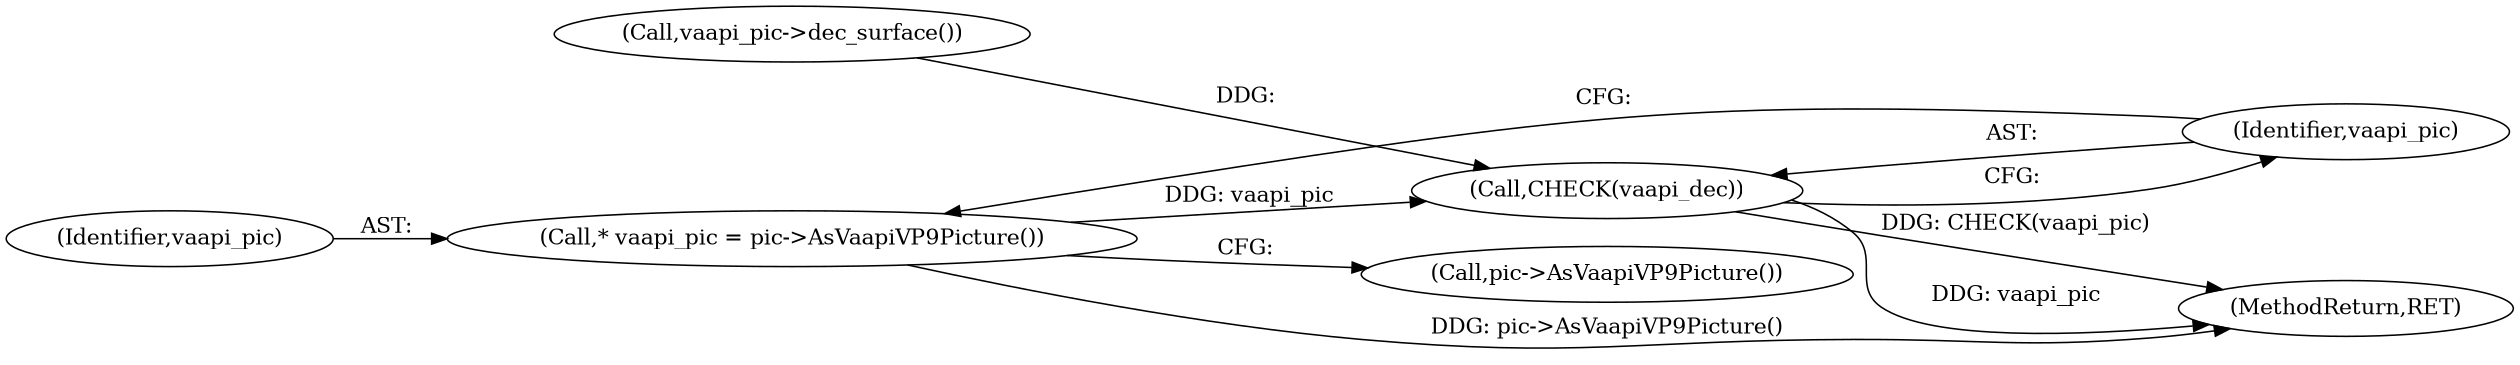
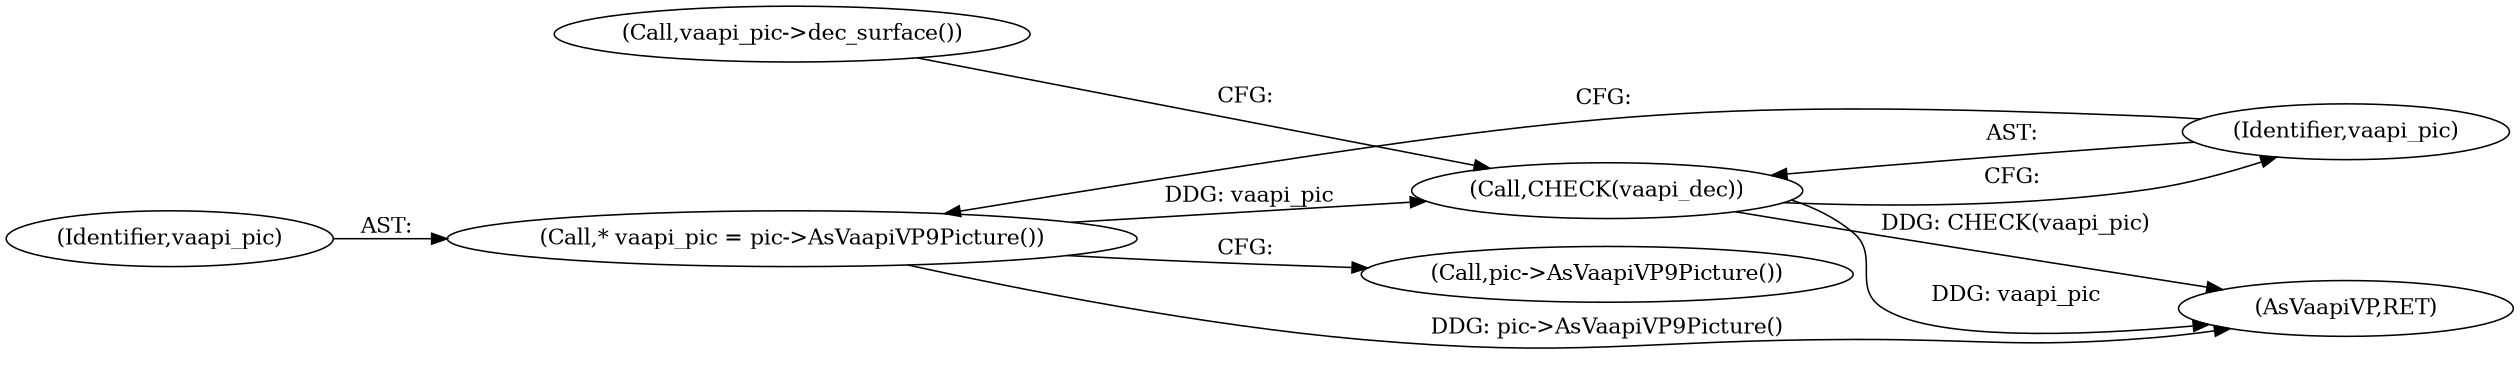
edge "(Call,vaapi_pic->dec_surface())" -> "(Call,CHECK(vaapi_dec))": label "DDG: " -> "CFG: "
node "(MethodReturn,RET)": label "(MethodReturn,RET)" -> "(AsVaapiVP,RET)"
